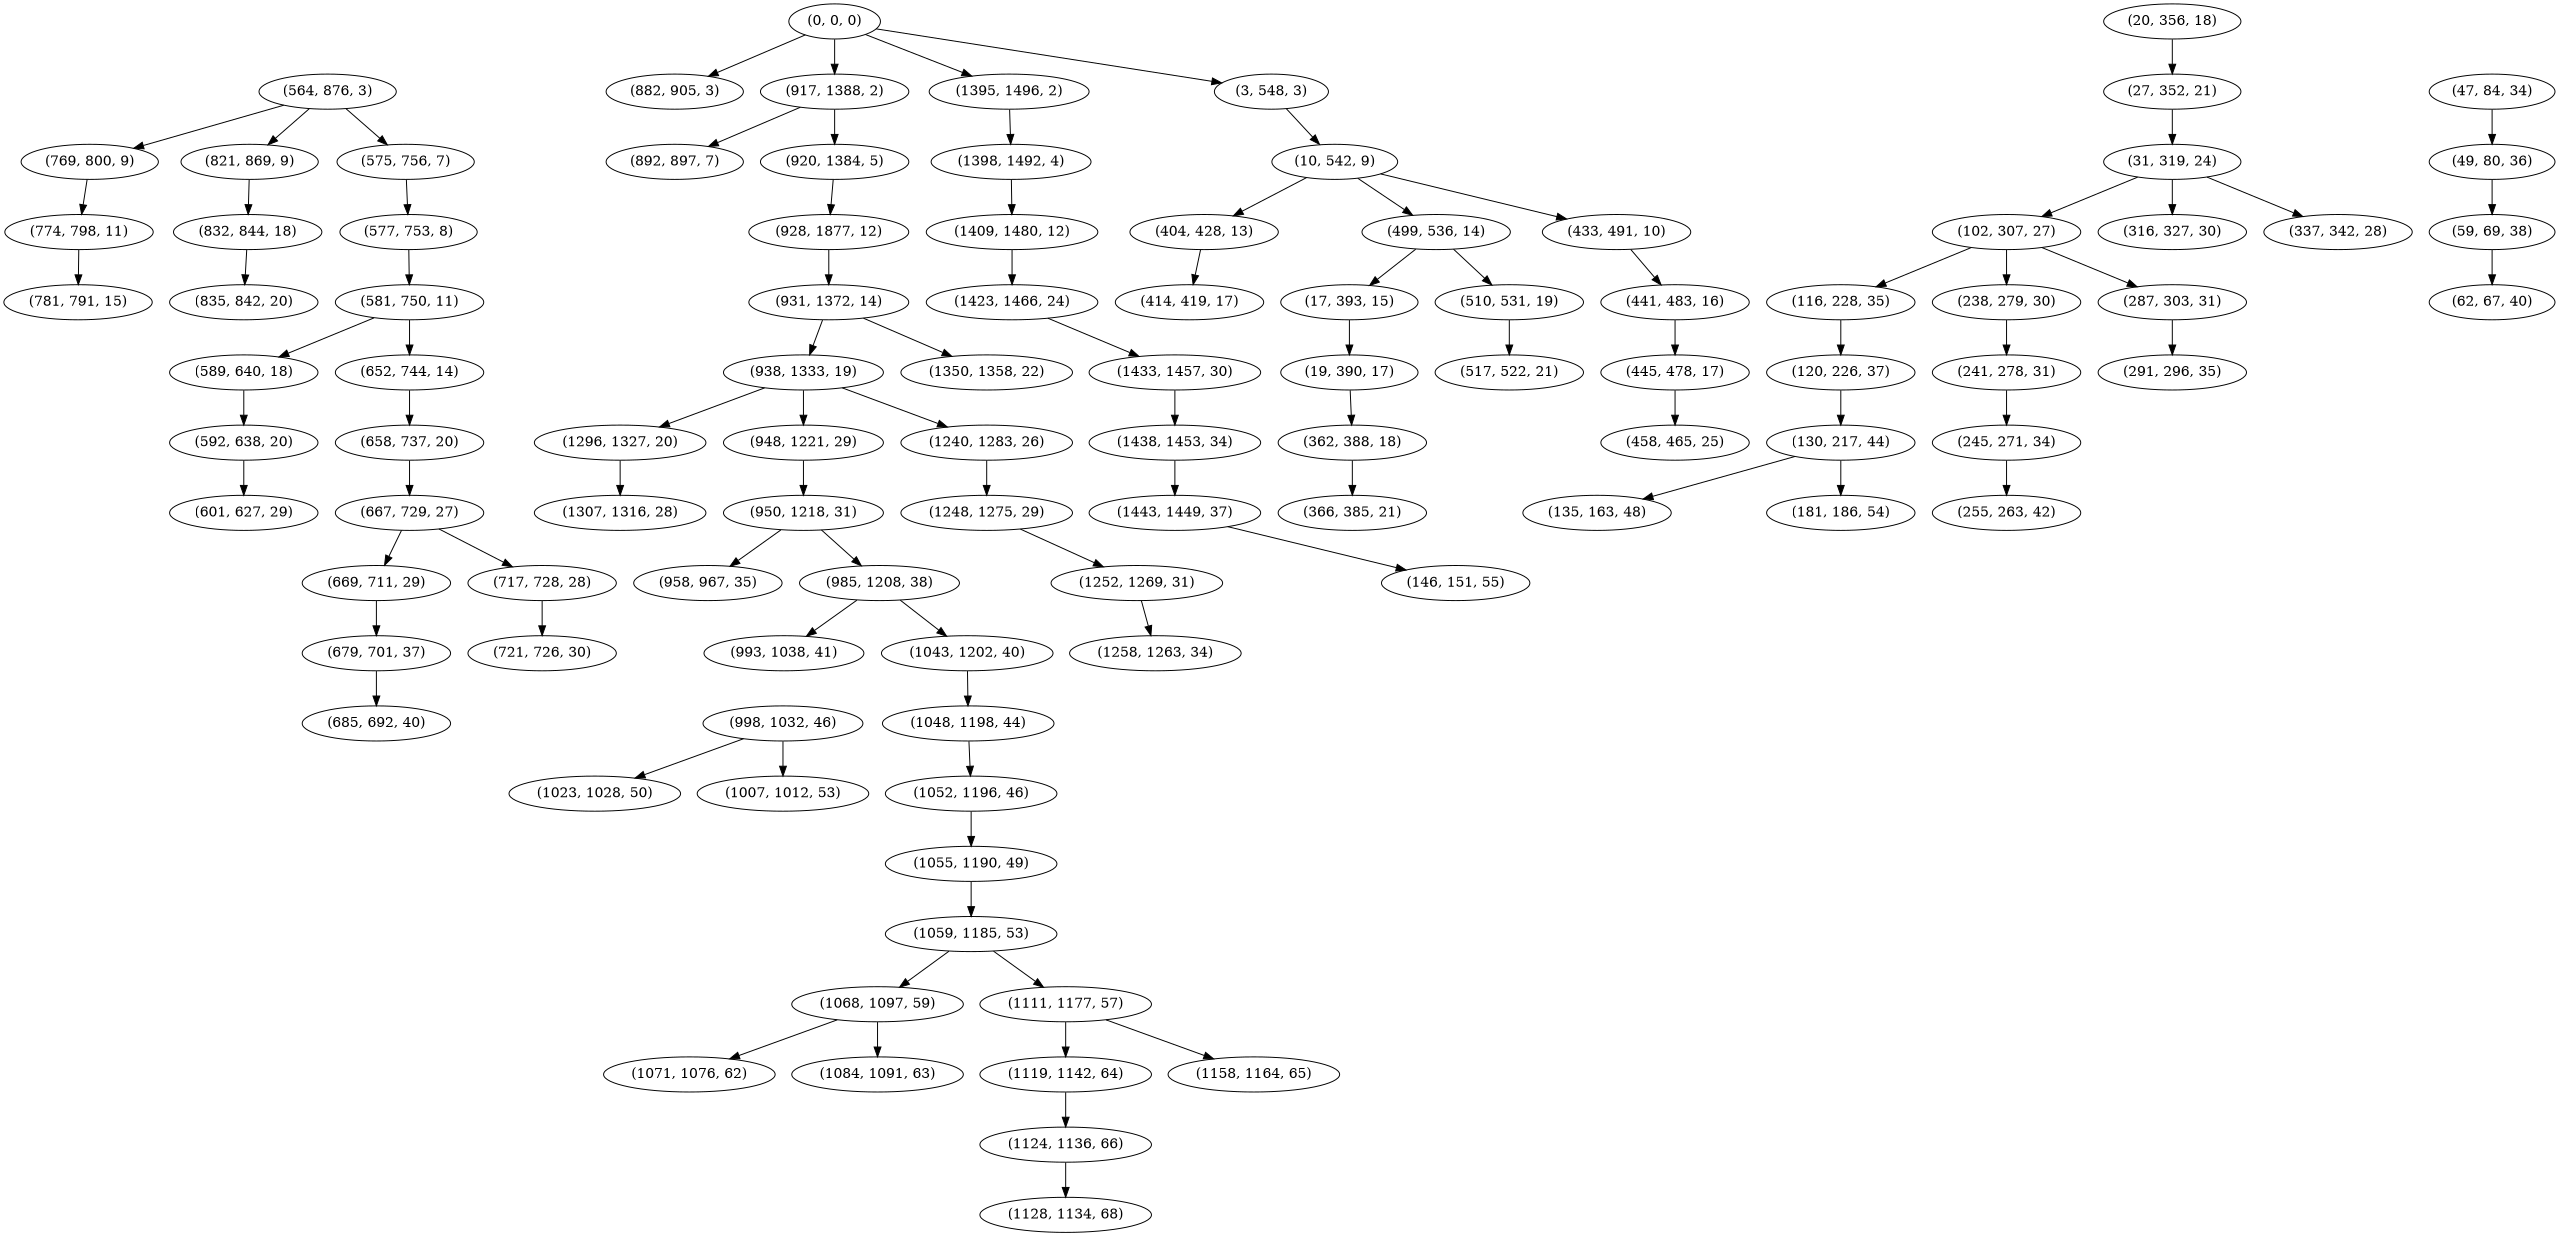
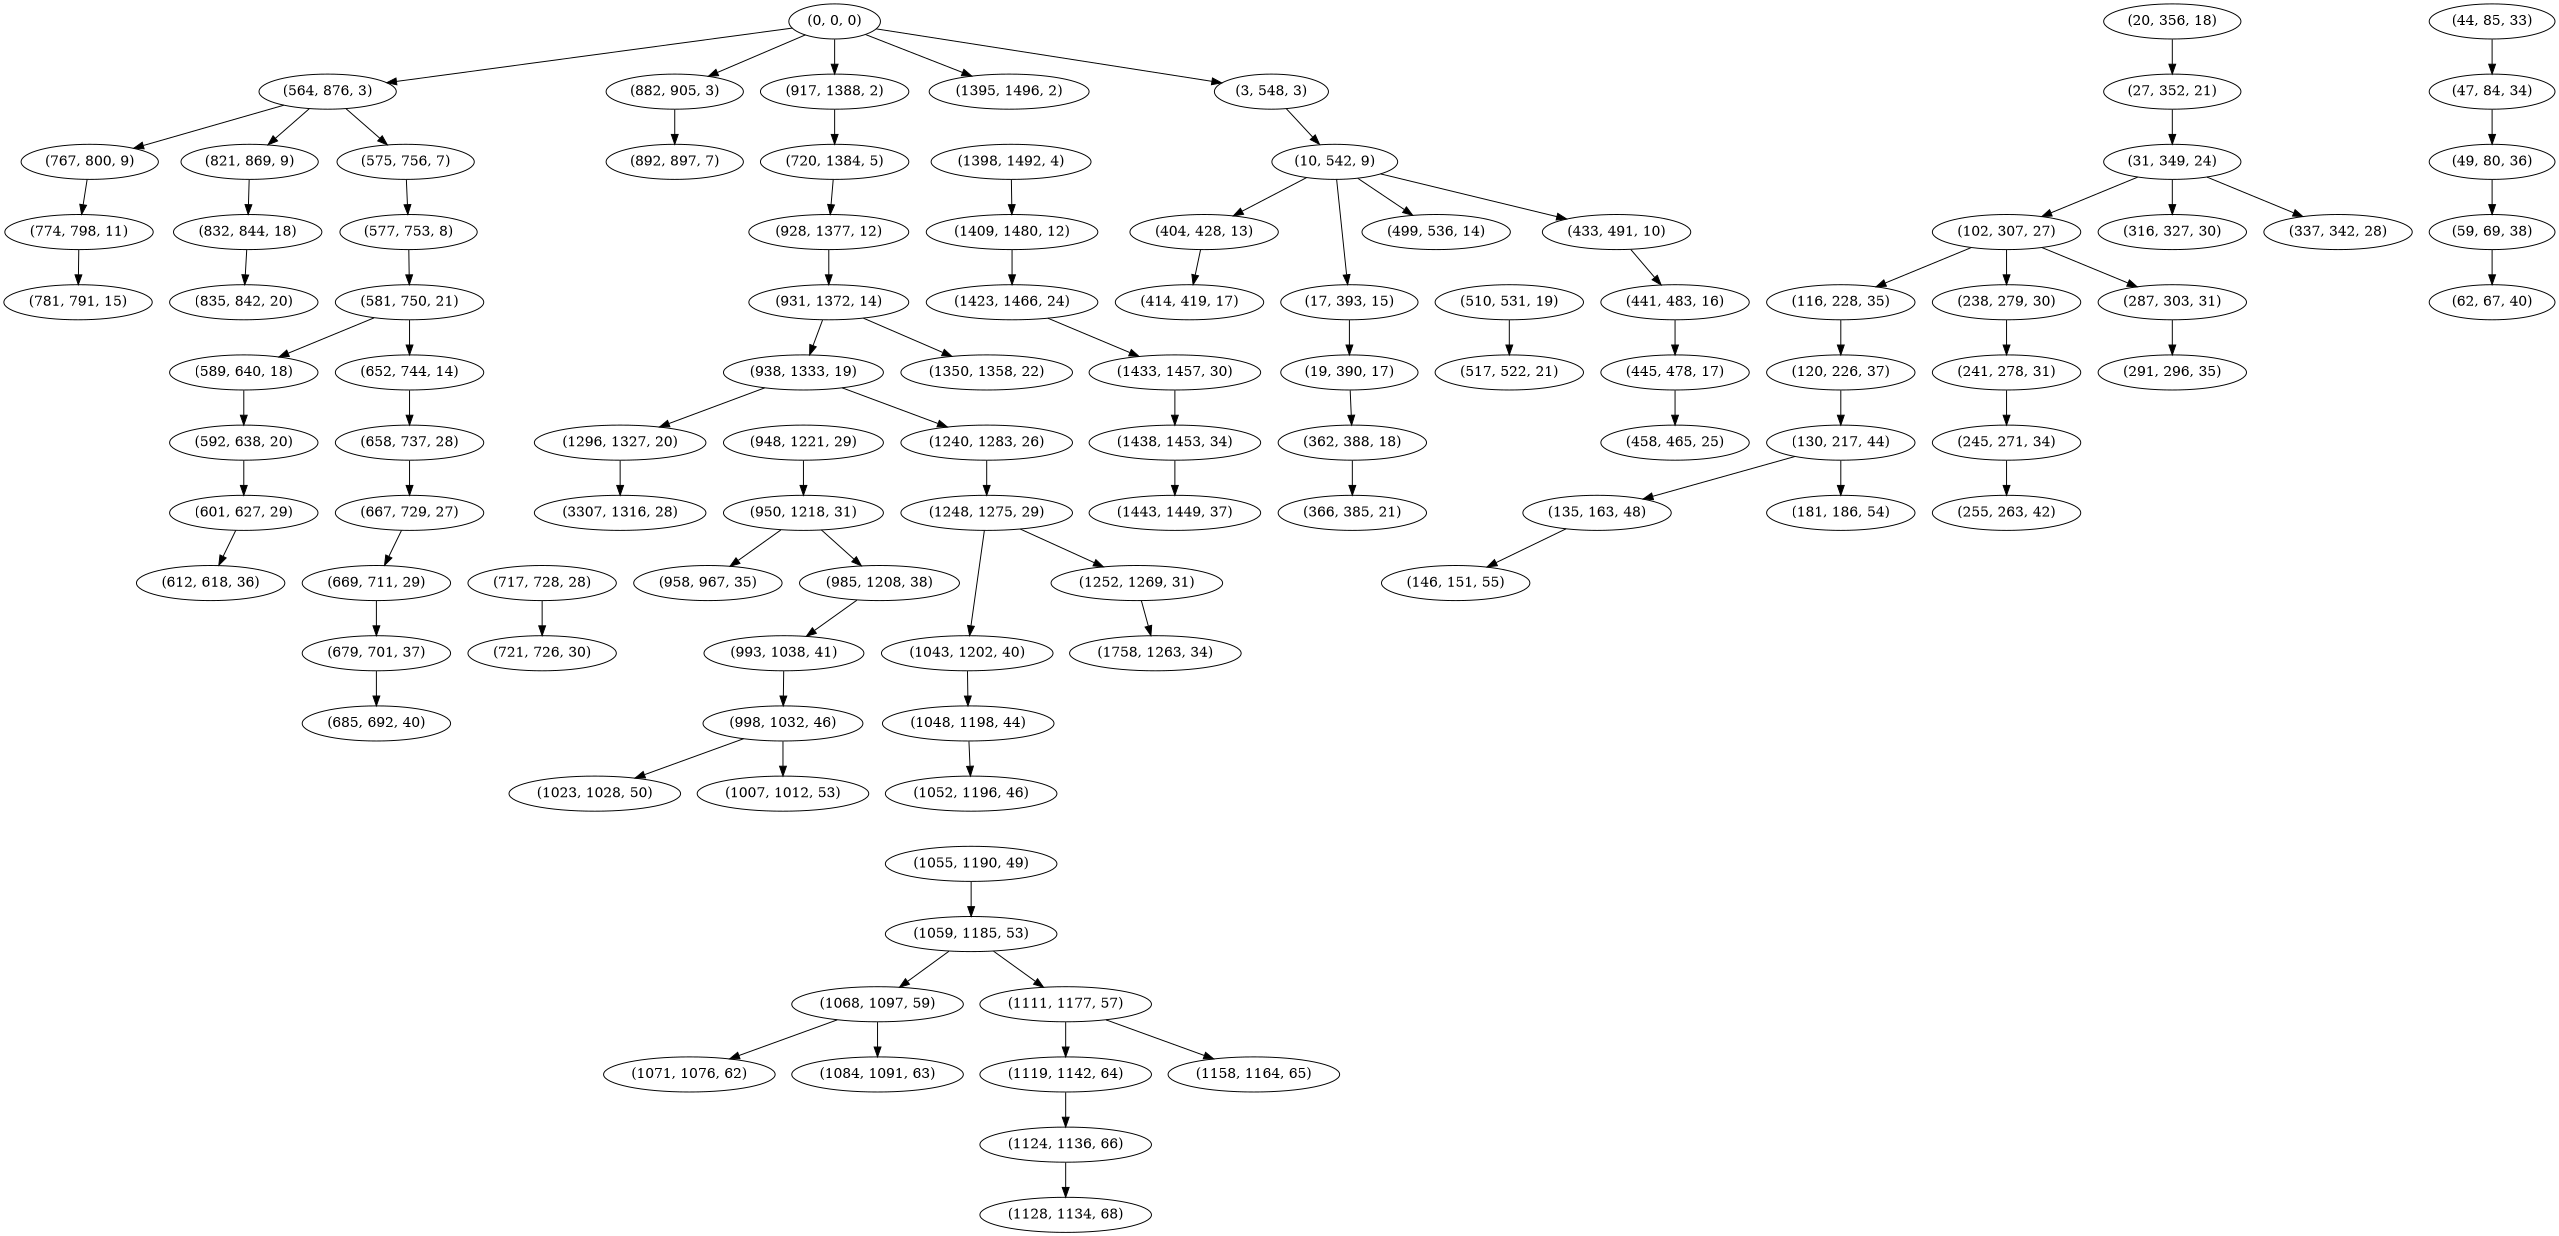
node "(44, 85, 33)": added
edge "(0, 0, 0)" -> "(564, 876, 3)": added
edge "(1395, 1496, 2)" -> "(1398, 1492, 4)": removed
edge "(917, 1388, 2)" -> "(892, 897, 7)": now "(882, 905, 3)" -> "(892, 897, 7)"
node "(769, 800, 9)": label "(769, 800, 9)" -> "(767, 800, 9)"
node "(920, 1384, 5)": label "(920, 1384, 5)" -> "(720, 1384, 5)"
node "(31, 319, 24)": label "(31, 319, 24)" -> "(31, 349, 24)"
node "(928, 1877, 12)": label "(928, 1877, 12)" -> "(928, 1377, 12)"
edge "(499, 536, 14)" -> "(17, 393, 15)": now "(10, 542, 9)" -> "(17, 393, 15)"
edge "(499, 536, 14)" -> "(510, 531, 19)": removed
node "(581, 750, 11)": label "(581, 750, 11)" -> "(581, 750, 21)"
edge "(938, 1333, 19)" -> "(948, 1221, 29)": removed
node "(658, 737, 20)": label "(658, 737, 20)" -> "(658, 737, 28)"
node "(1307, 1316, 28)": label "(1307, 1316, 28)" -> "(3307, 1316, 28)"
edge "(667, 729, 27)" -> "(717, 728, 28)": removed
edge "(1443, 1449, 37)" -> "(146, 151, 55)": now "(135, 163, 48)" -> "(146, 151, 55)"
node "(612, 618, 36)": added
edge "(985, 1208, 38)" -> "(1043, 1202, 40)": now "(1248, 1275, 29)" -> "(1043, 1202, 40)"
node "(1258, 1263, 34)": label "(1258, 1263, 34)" -> "(1758, 1263, 34)"
edge "(993, 1038, 41)" -> "(998, 1032, 46)": added
edge "(1052, 1196, 46)" -> "(1055, 1190, 49)": removed
